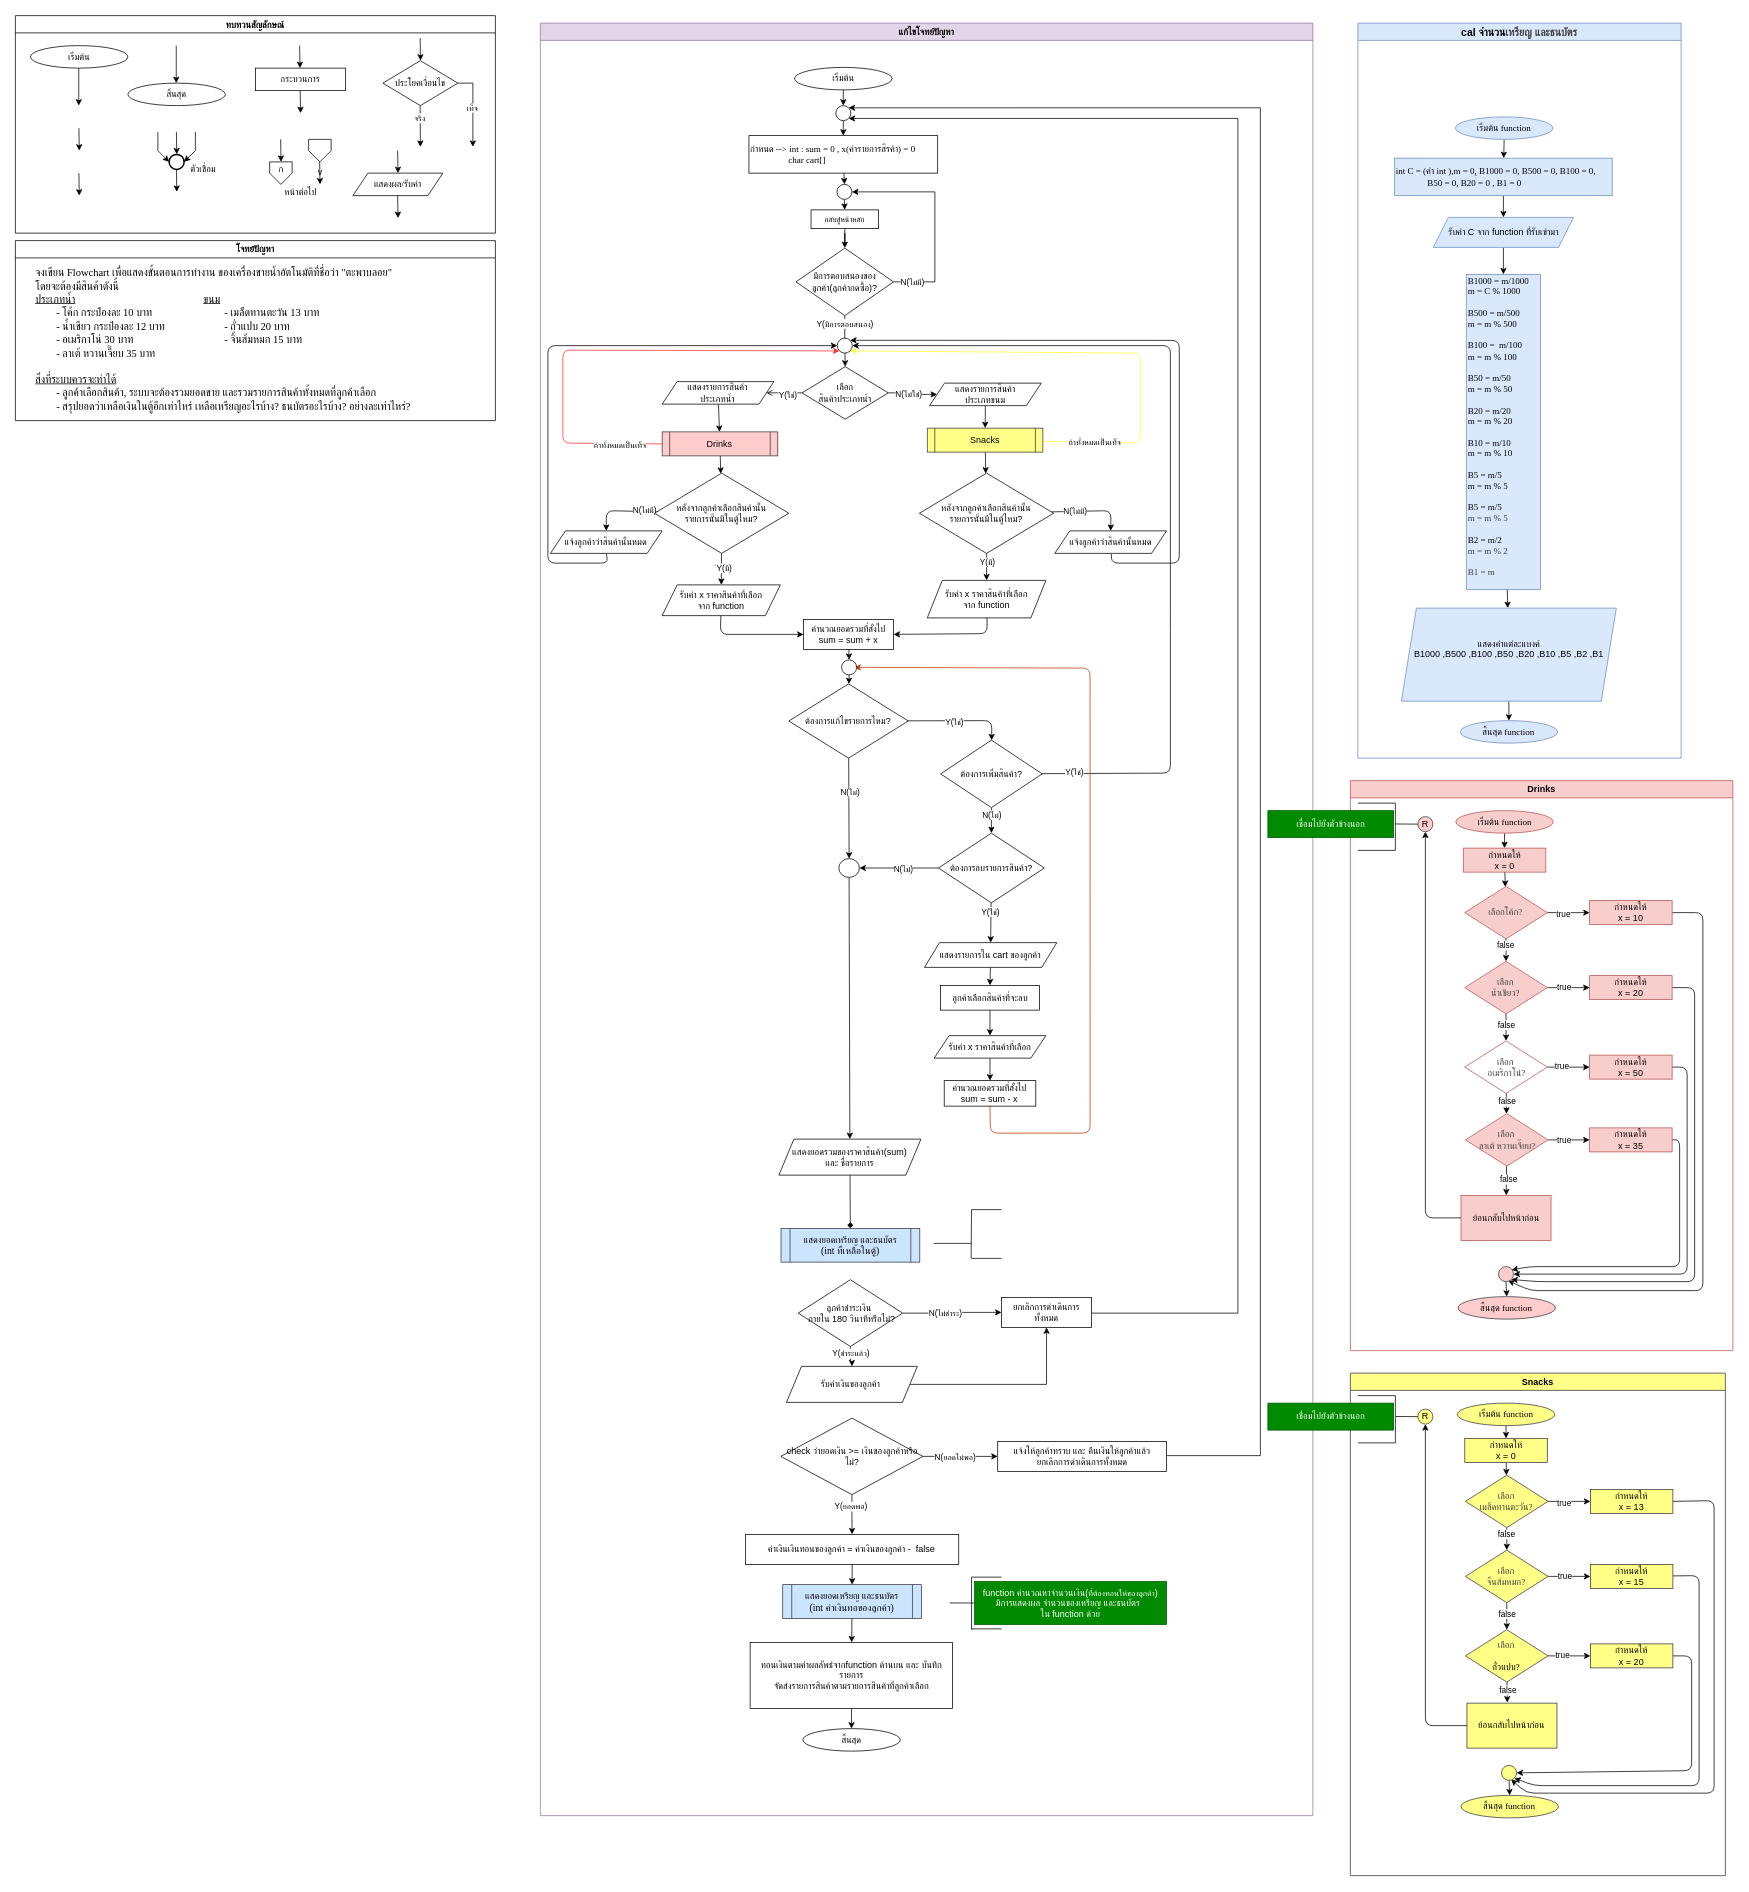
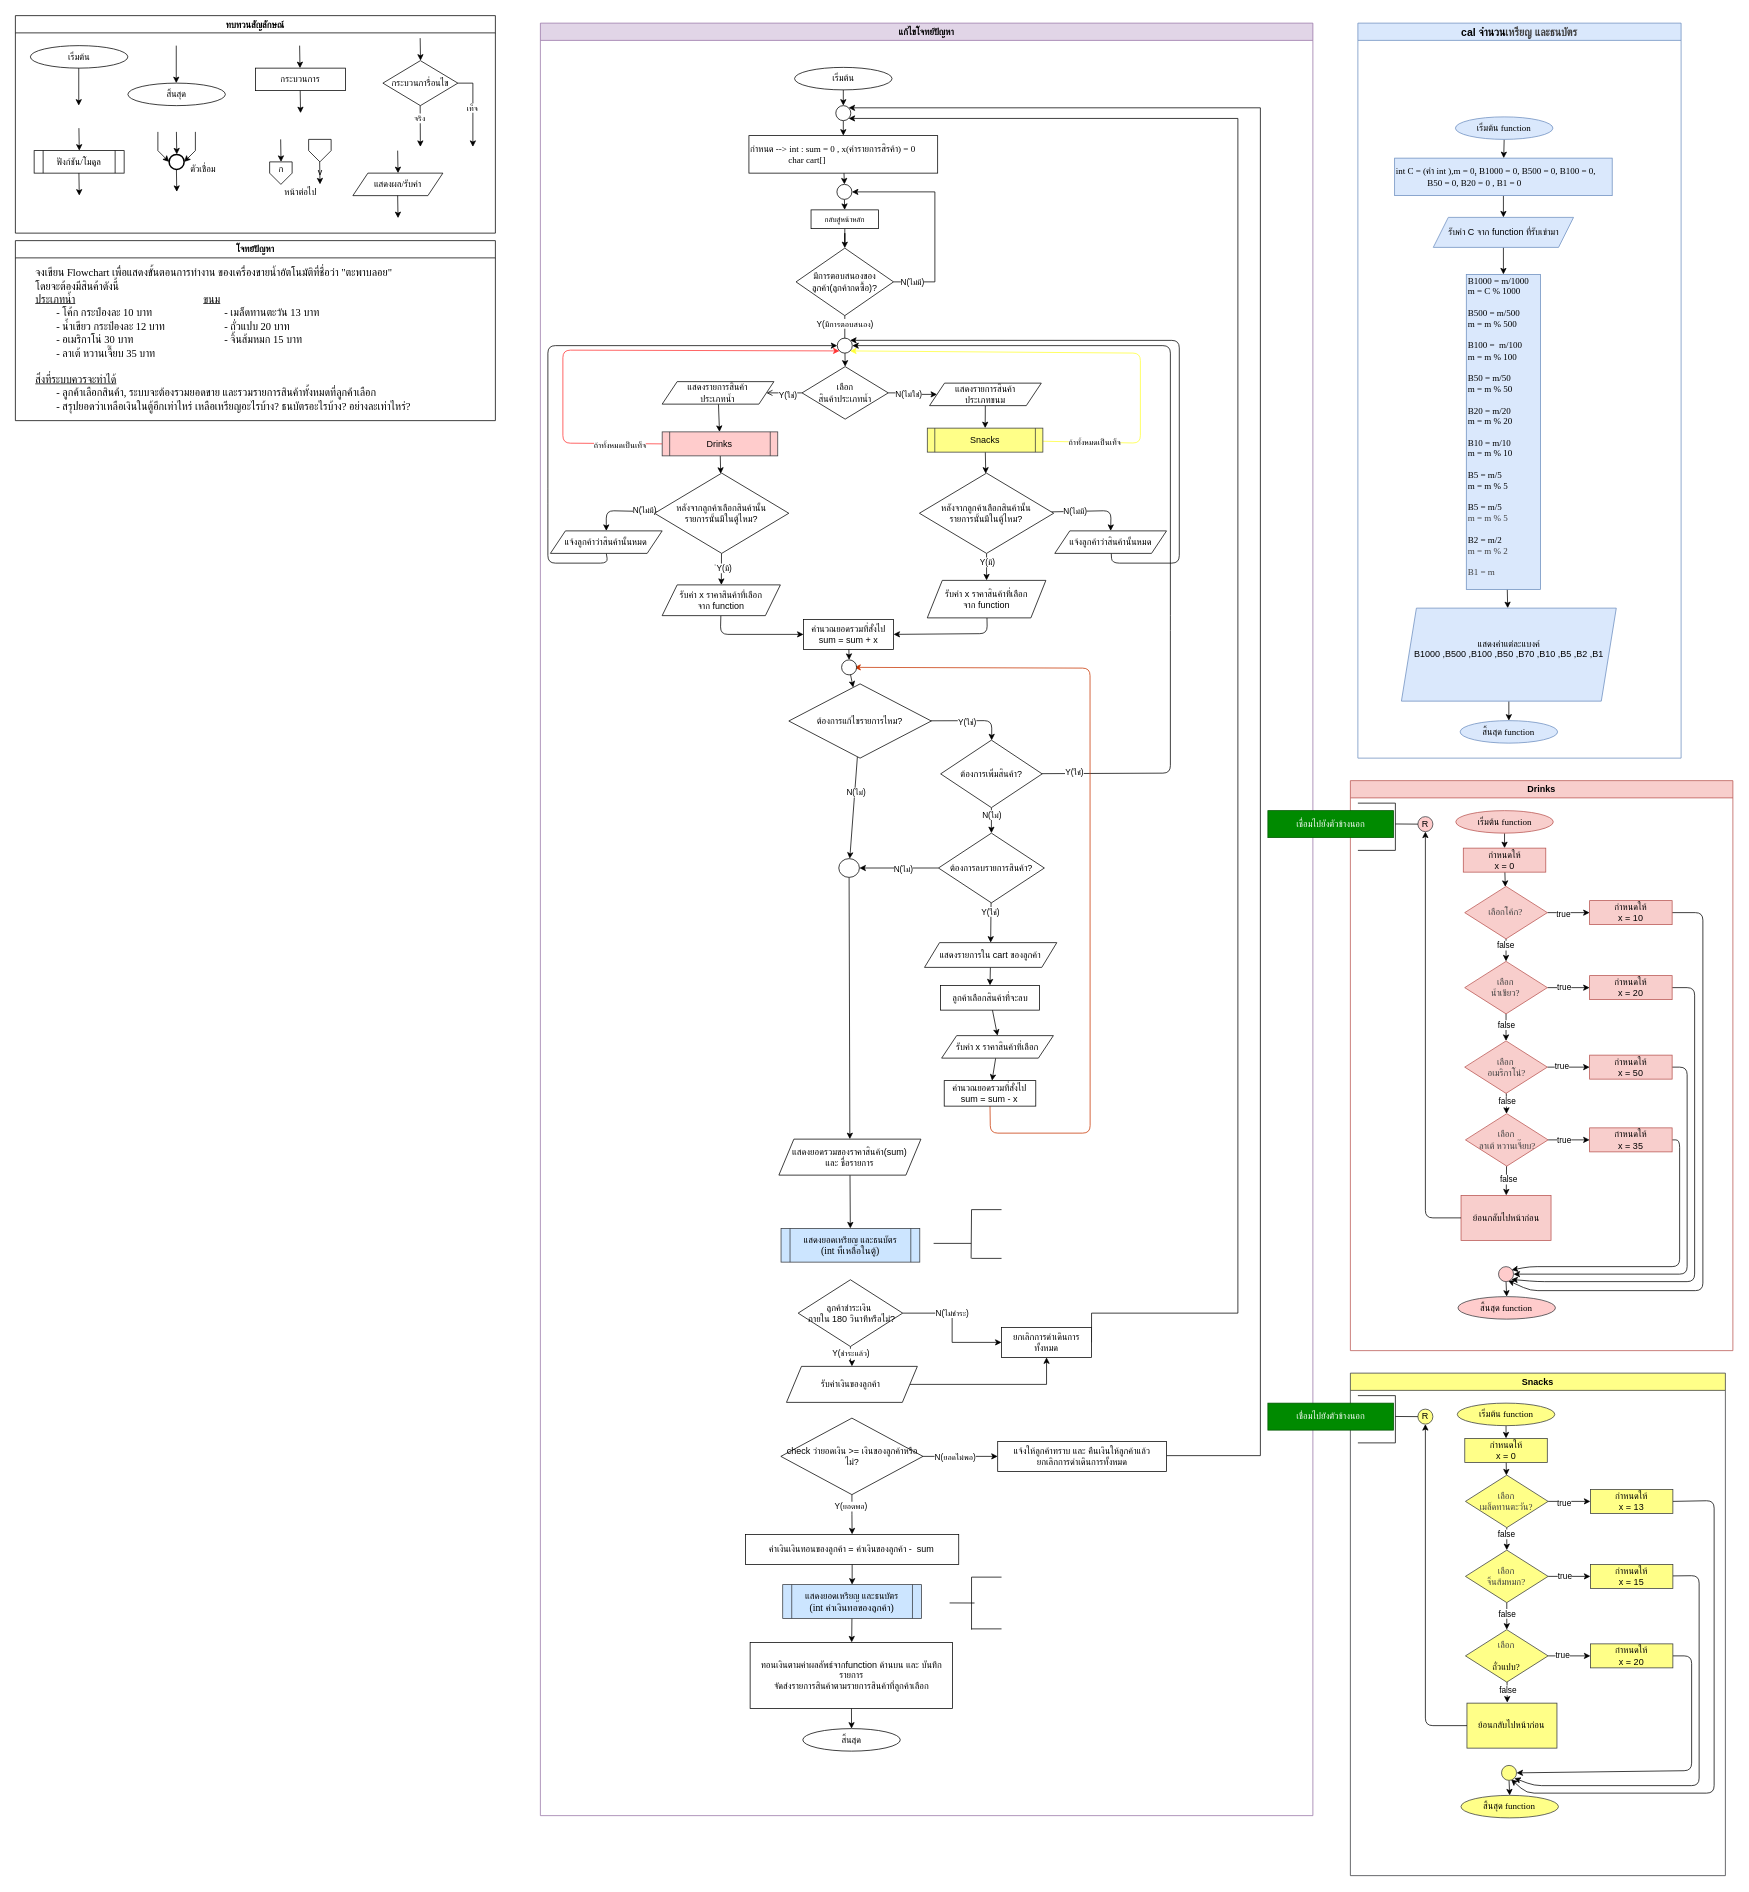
node "ประโยคเงื่อนไข": label "ประโยคเงื่อนไข" -> "กระบวนการื่อนไข"
node "ฟังก์ชัน/โมดูล": added
node "แสดงค่าแต่ละแบงค์ B1000 ,B500 ,B100 ,B50 ,B20 ,B10 ,B5 ,B2 ,B1": label "แสดงค่าแต่ละแบงค์ B1000 ,B500 ,B100 ,B50 ,B20 ,B10 ,B5 ,B2 ,B1" -> "แสดงค่าแต่ละแบงค์ B1000 ,B500 ,B100 ,B50 ,B70 ,B10 ,B5 ,B2 ,B1"
node "ต้องการแก้ไขรายการไหม?": size 119x74 -> 143x74
node "รับค่า x ราคาสินค้าที่เลือก": moved (990, 1047) -> (998, 1047)
node "เลือก อเมริกาโน่?": fillcolor #ffffff -> #f8cecc
edge "แสดงยอดรวมของราคาสินค้า(sum) และ ชื่อรายการ" -> "แสดงยอดเหรียญ และธนบัตร (int ที่เหลือในตู้)": arrowhead diamond -> classic
node "ยกเลิกการดำเดินการทั้งหมด": moved (1047, 1312) -> (1047, 1342)
node "ค่าเงินเงินทอนของลูกค้า = ค่าเงินของลูกค้า - false": label "ค่าเงินเงินทอนของลูกค้า = ค่าเงินของลูกค้า - false" -> "ค่าเงินเงินทอนของลูกค้า = ค่าเงินของลูกค้า - sum"
node "function คำนวณหาจำนวนเงิน(ที่ต้องทอนให้ของลูกค้า) มีการแสดงผล จำนวนของเหรียญ และธนบัตร ใน function ด้วย": removed
